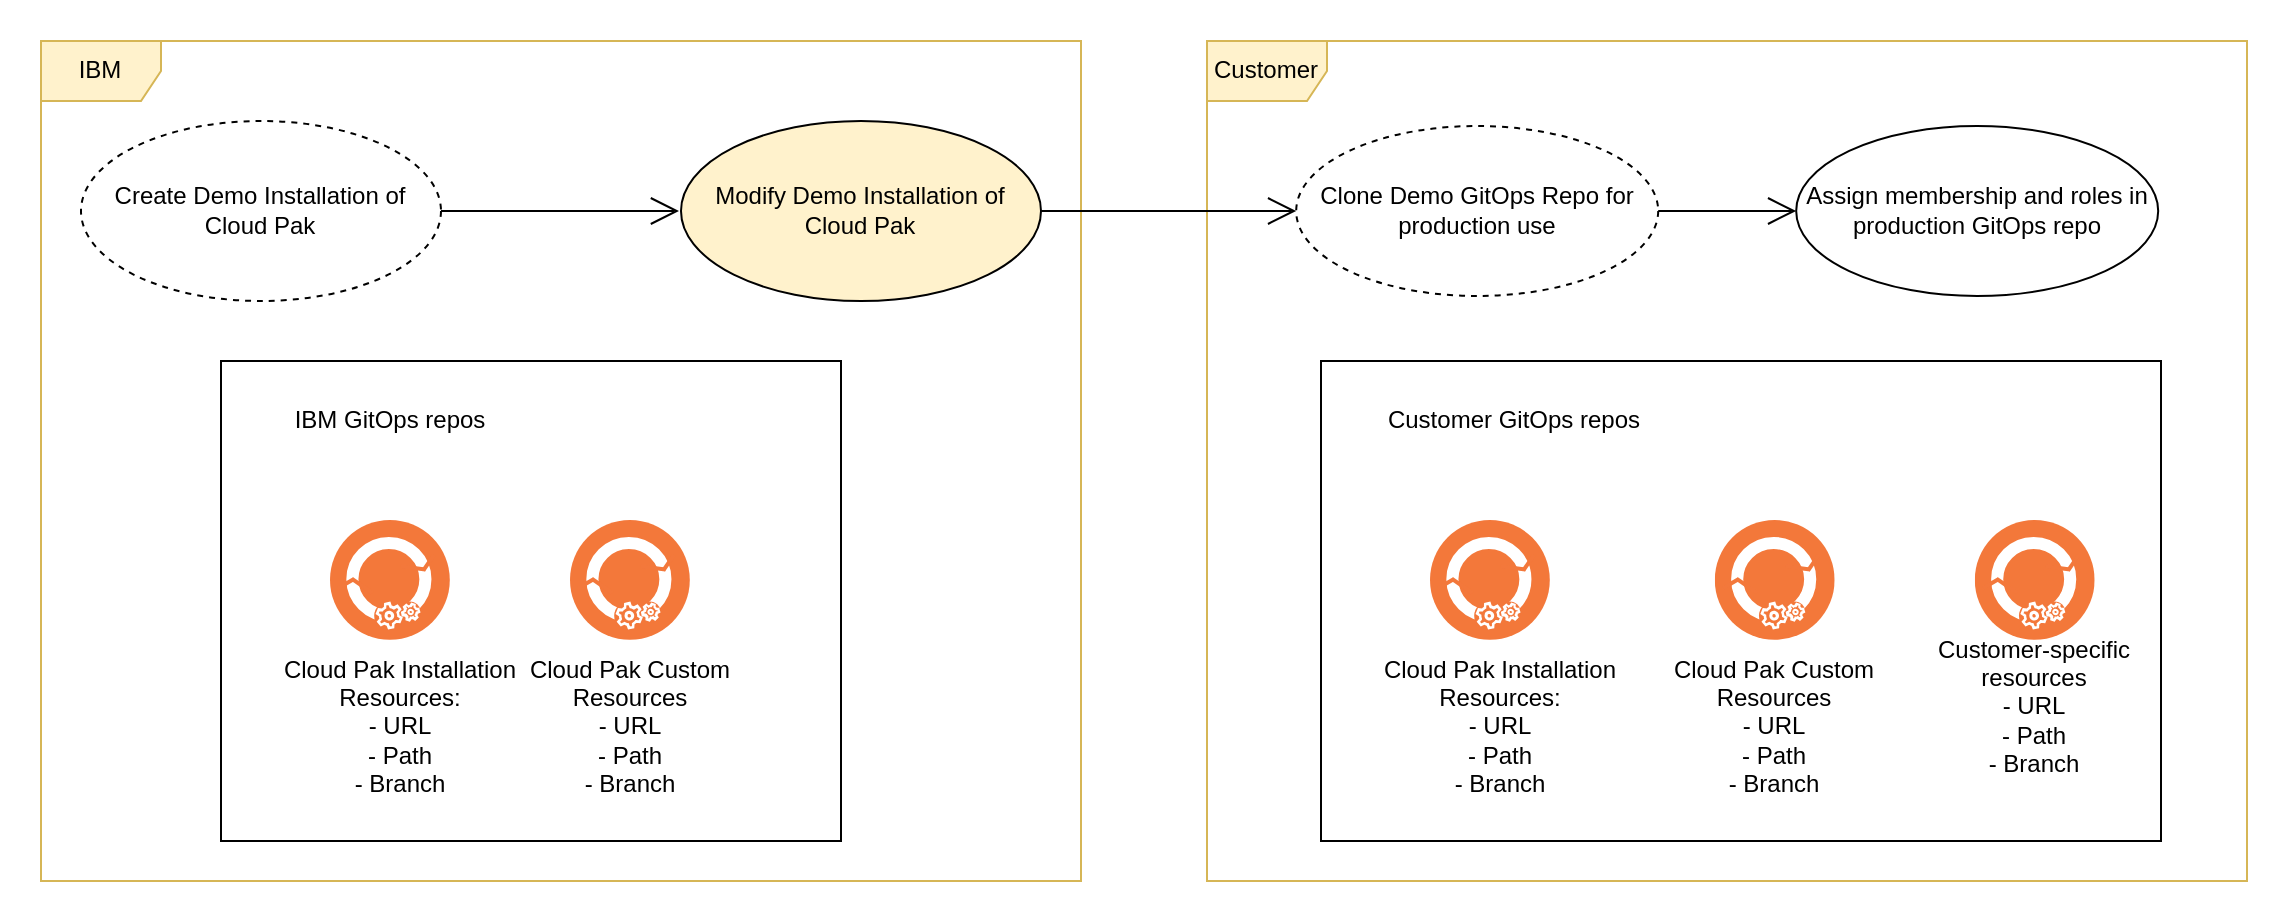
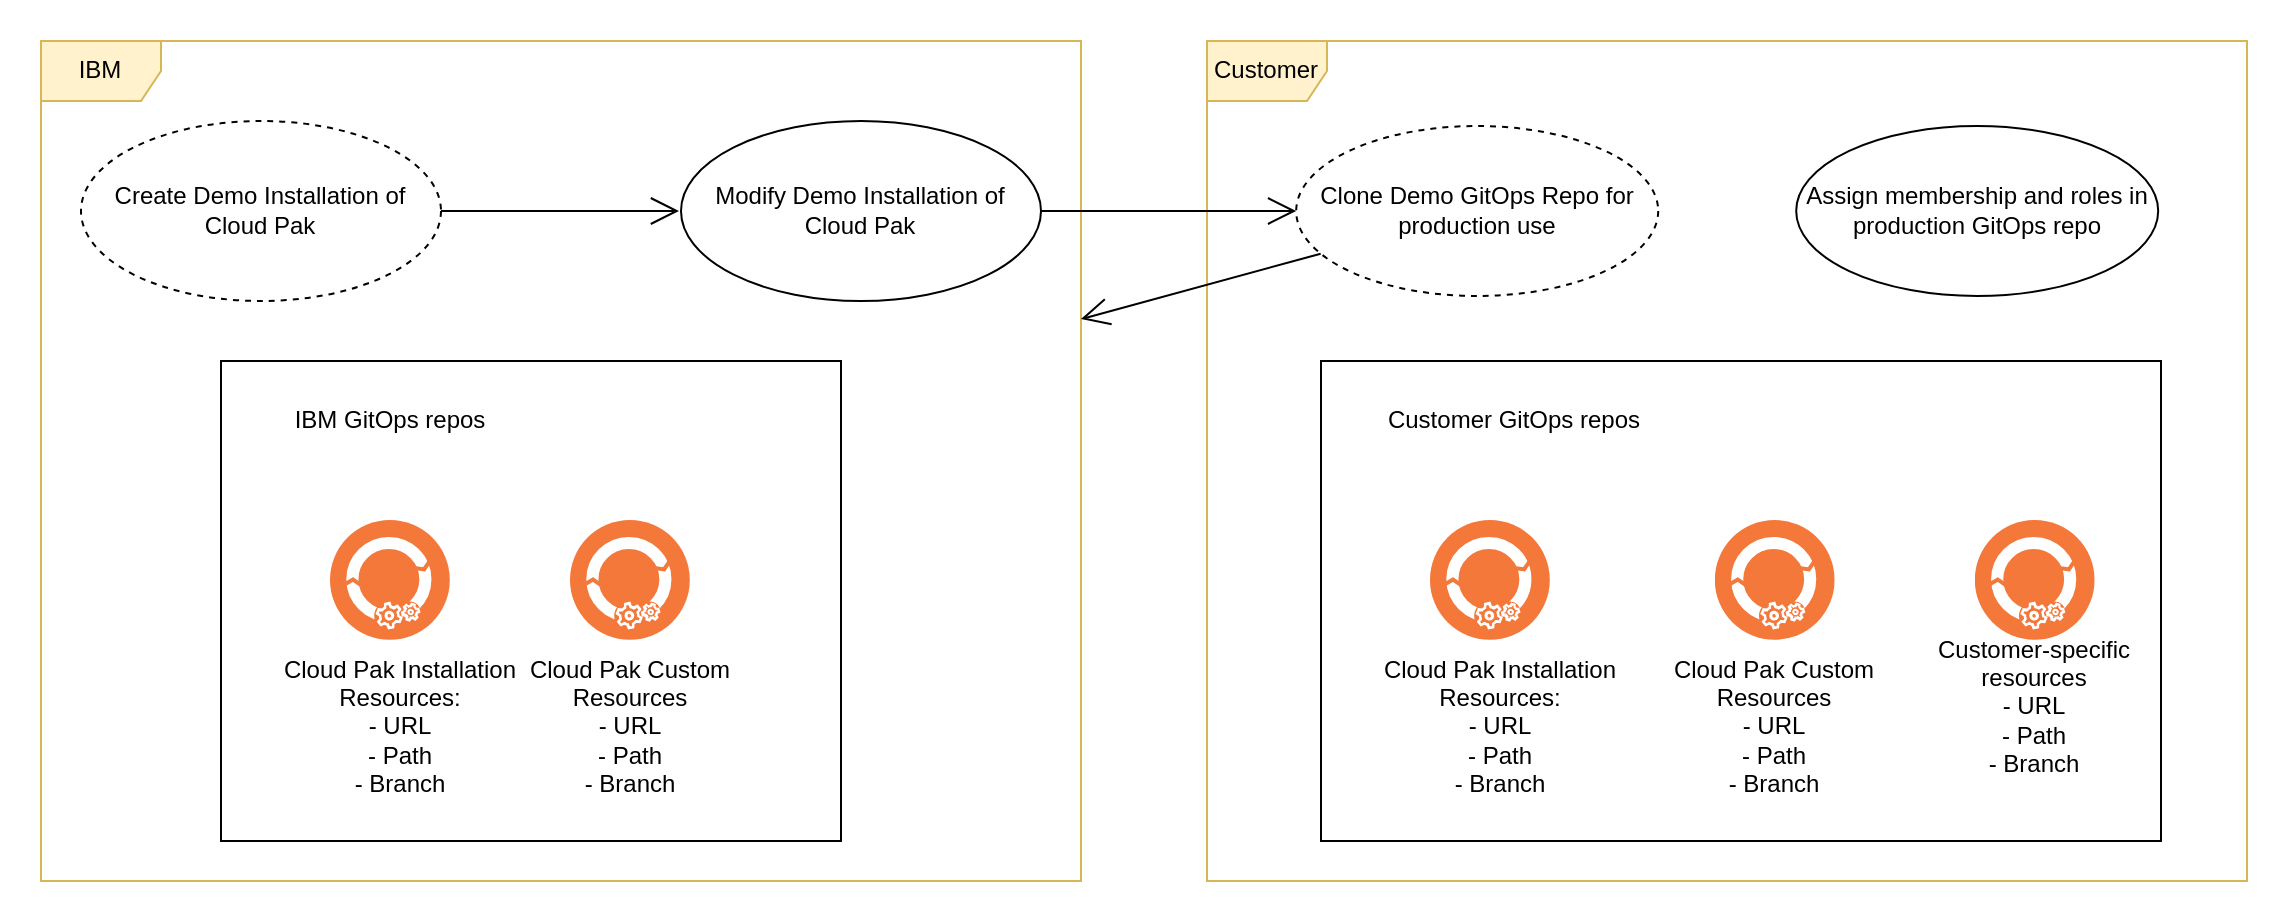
node "Modify Demo Installation of Cloud Pak": fillcolor #fff2cc -> #ffffff
edge "Clone Demo GitOps Repo for production use" -> "Assign membership and roles in production GitOps repo": now "Clone Demo GitOps Repo for production use" -> "IBM"
